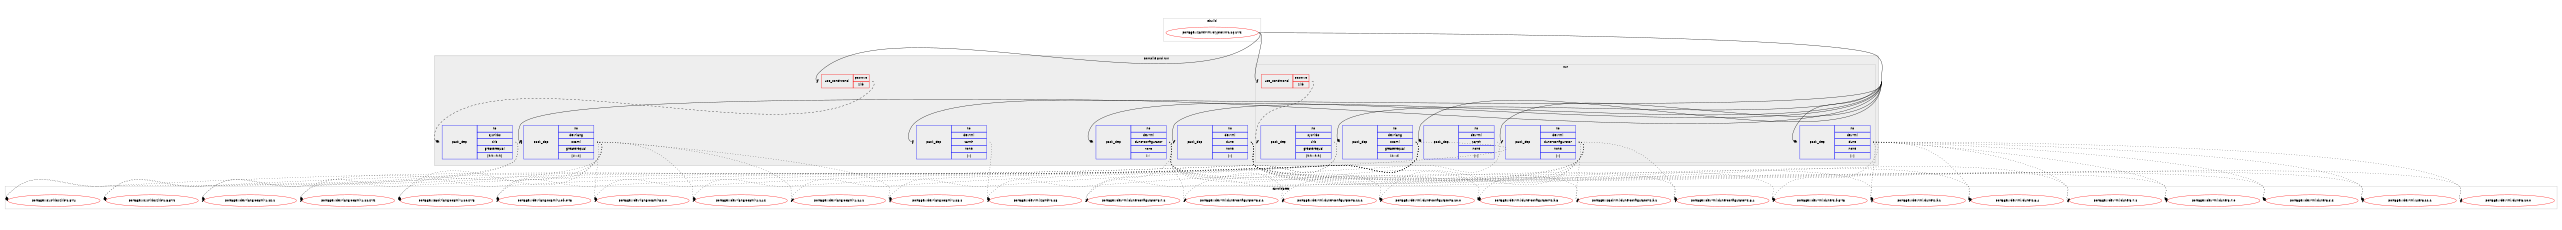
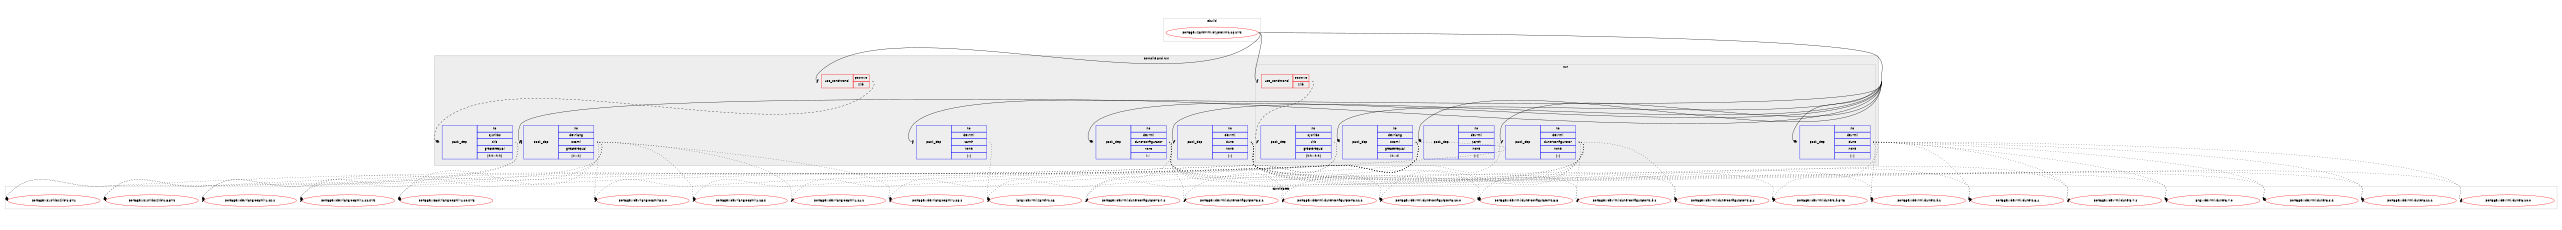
node "portage://dev-lang/ocaml-4.09.0-r3": removed
node "portage://dev-lang/ocaml-4.14.2": label "portage://dev-lang/ocaml-4.14.2" -> "portage://dev-lang/ocaml-4.15.2"
node "portage://dev-ml/zarith-1.13": label "portage://dev-ml/zarith-1.13" -> "lang://dev-ml/zarith-1.13"
node "portage://dev-ml/dune-configurator-3.11.1": label "portage://dev-ml/dune-configurator-3.11.1" -> "portage://dep-ml/dune-configurator-3.11.1"
node "portage://dev-ml/dune-configurator-2.9.3": label "portage://dev-ml/dune-configurator-2.9.3" -> "portage://dev-ml/dune-configurator-2.3.3"
node "portage://pack-ml/dune-configurator-2.9.1": label "portage://pack-ml/dune-configurator-2.9.1" -> "portage://dev-ml/dune-configurator-2.9.1"
node "portage://dev-ml/dune-3.7.0": label "portage://dev-ml/dune-3.7.0" -> "lang://dev-ml/dune-3.7.0"
node "portage://dev-ml/use-3.11.1": label "portage://dev-ml/use-3.11.1" -> "portage://dev-ml/dune-3.11.1"
